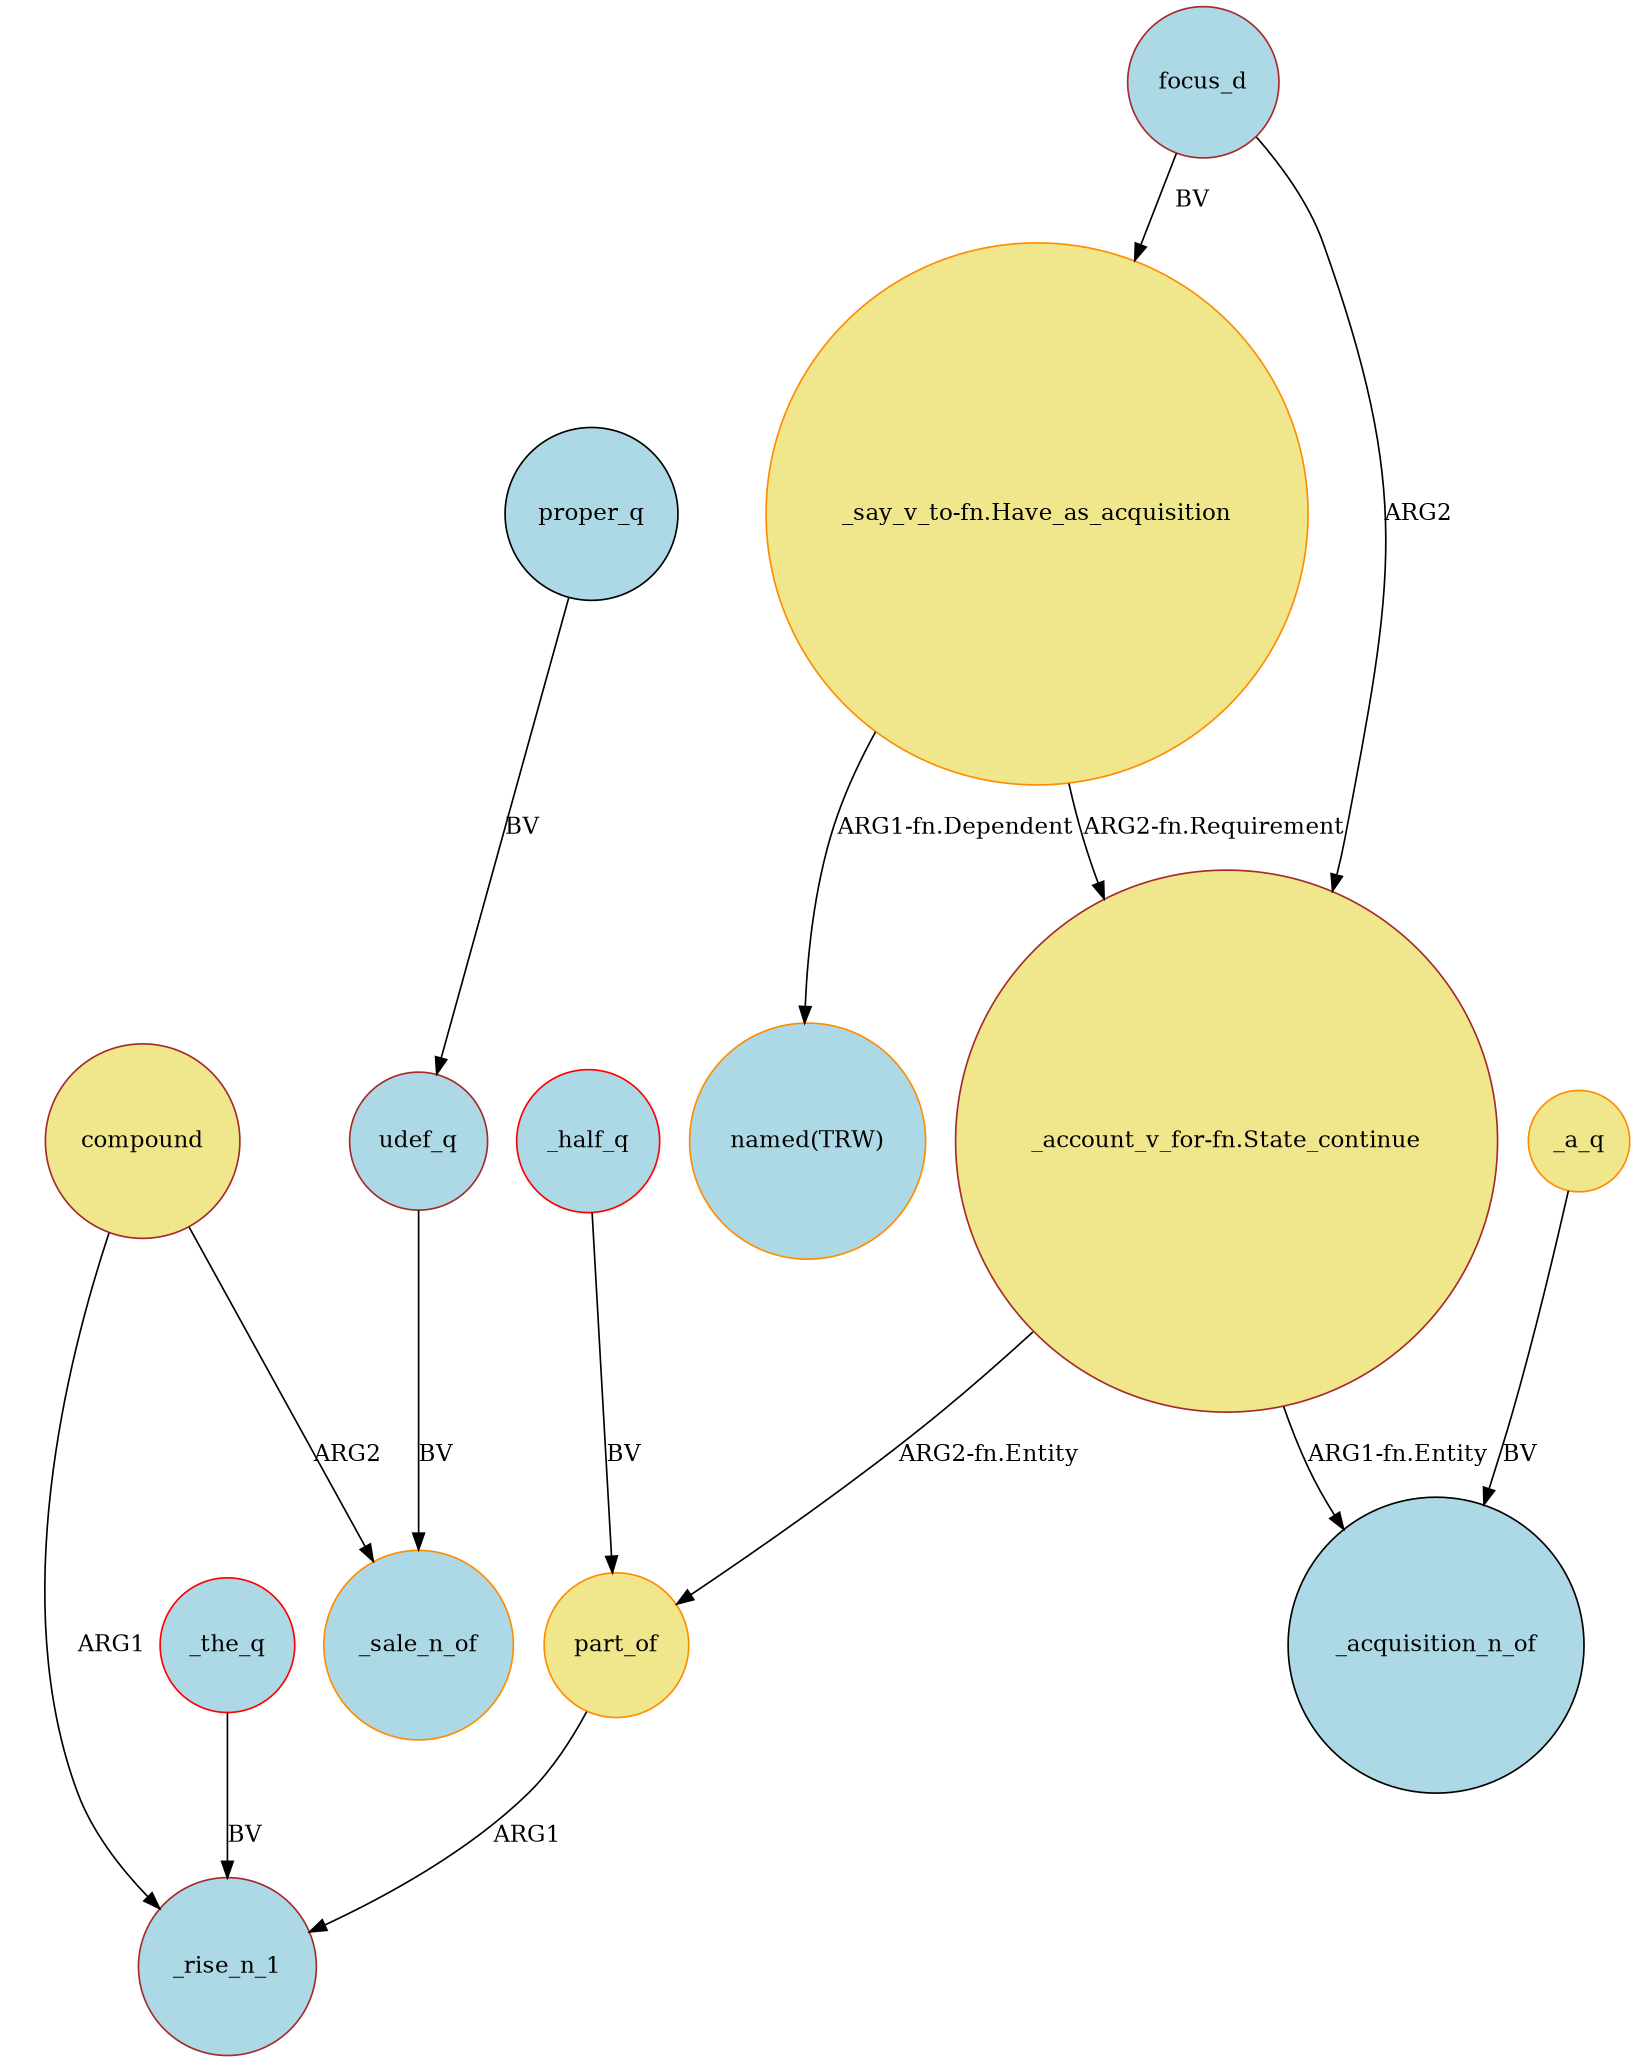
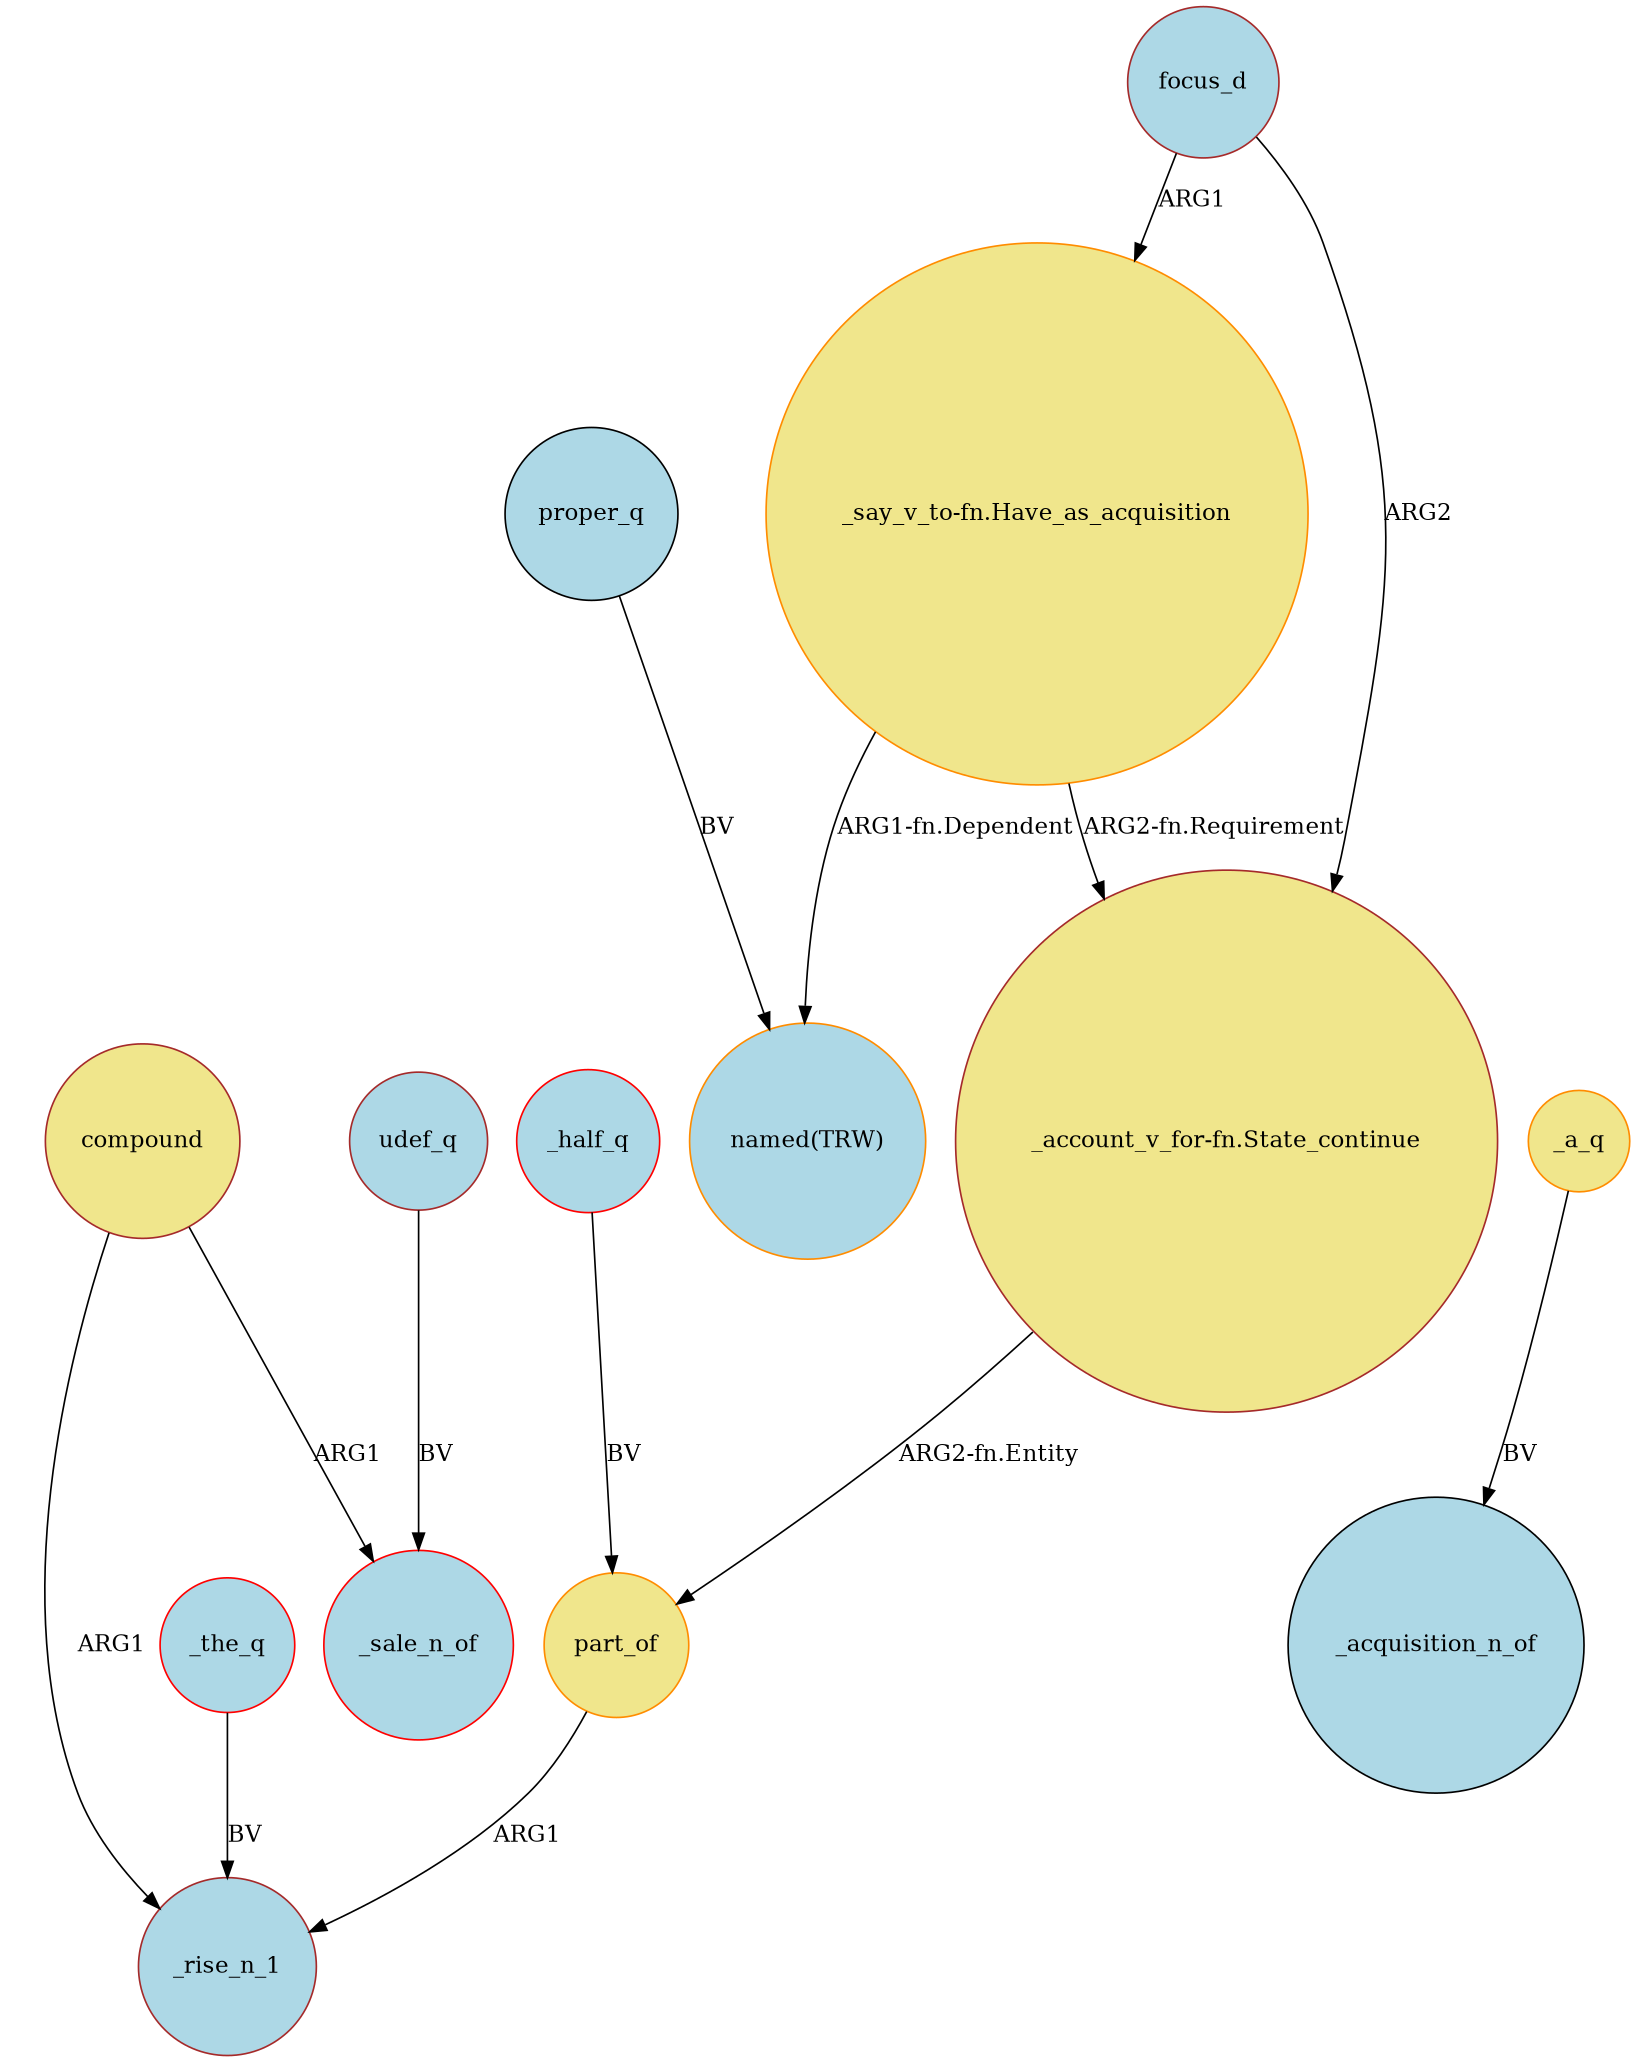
edge "focus_d" -> "_say_v_to-fn.Have_as_acquisition": label "BV" -> "ARG1"
edge "proper_q" -> "udef_q": now "proper_q" -> "named(TRW)"
edge "compound" -> "_sale_n_of": label "ARG2" -> "ARG1"
edge "_account_v_for-fn.State_continue" -> "_acquisition_n_of": removed, label "ARG1-fn.Entity"
node "_sale_n_of": color darkorange -> red
